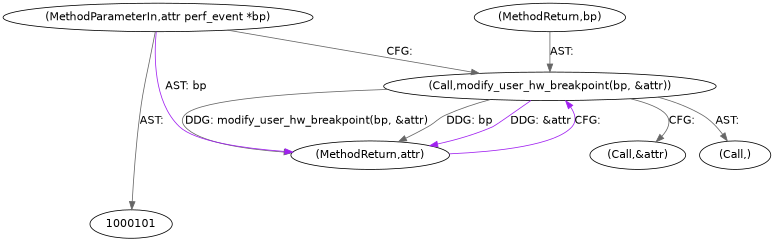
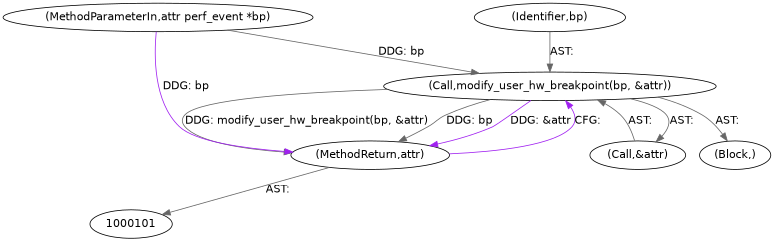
node "(MethodReturn,bp)": label "(MethodReturn,bp)" -> "(Identifier,bp)"
edge "(MethodParameterIn,attr perf_event *bp)" -> "(Call,modify_user_hw_breakpoint(bp, &attr))": label "CFG: " -> "DDG: bp"
edge "(MethodParameterIn,attr perf_event *bp)" -> "(MethodReturn,attr)": label "AST: bp" -> "DDG: bp"
edge "(MethodParameterIn,attr perf_event *bp)" -> "1000101": now "(MethodReturn,attr)" -> "1000101"
edge "(Call,&attr)" -> "(Call,modify_user_hw_breakpoint(bp, &attr))": added, label "AST:"
edge "(Call,modify_user_hw_breakpoint(bp, &attr))" -> "(Call,&attr)": label "CFG: " -> "AST: "
node "(Call,)": label "(Call,)" -> "(Block,)"
